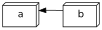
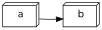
edge "b" -> "a": reversed
